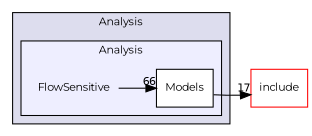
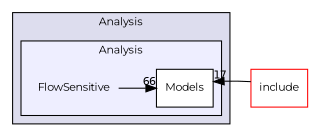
edge "Models" -> "include": reversed
